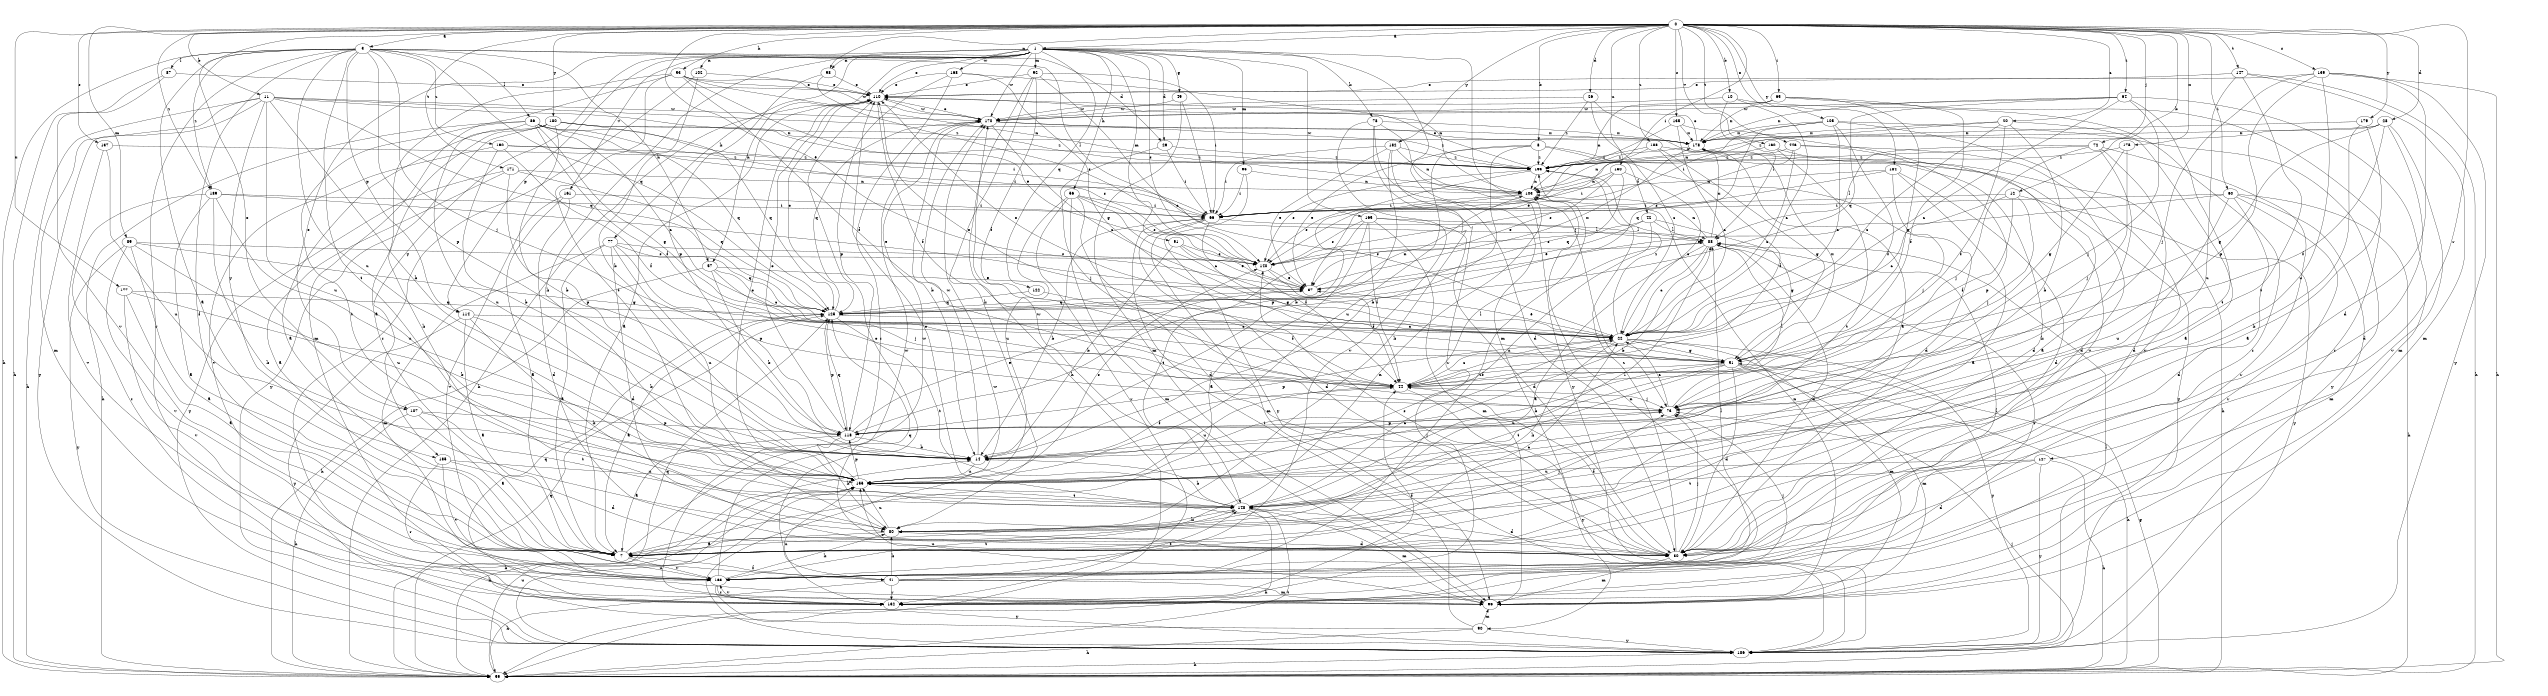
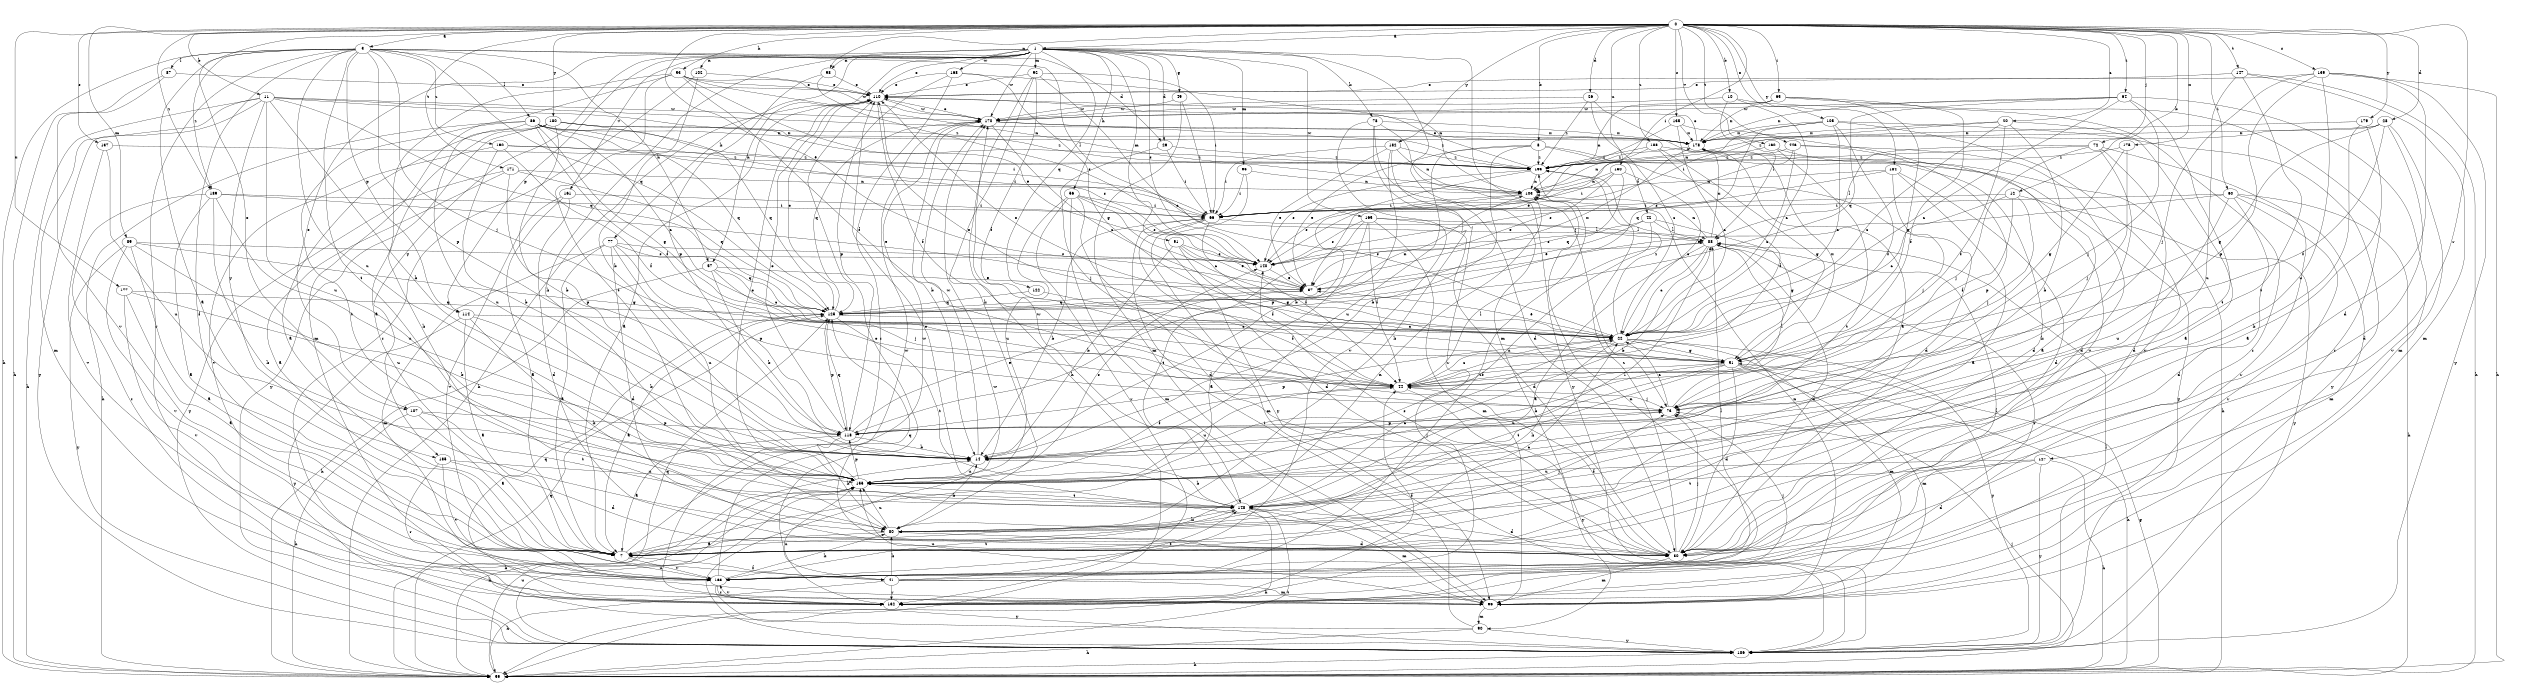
edge "86" -> "178": added, label "x"
edge "140" -> "44": now "91" -> "44"
edge "80" -> "14": added, label "b"
edge "90" -> "96": reversed
